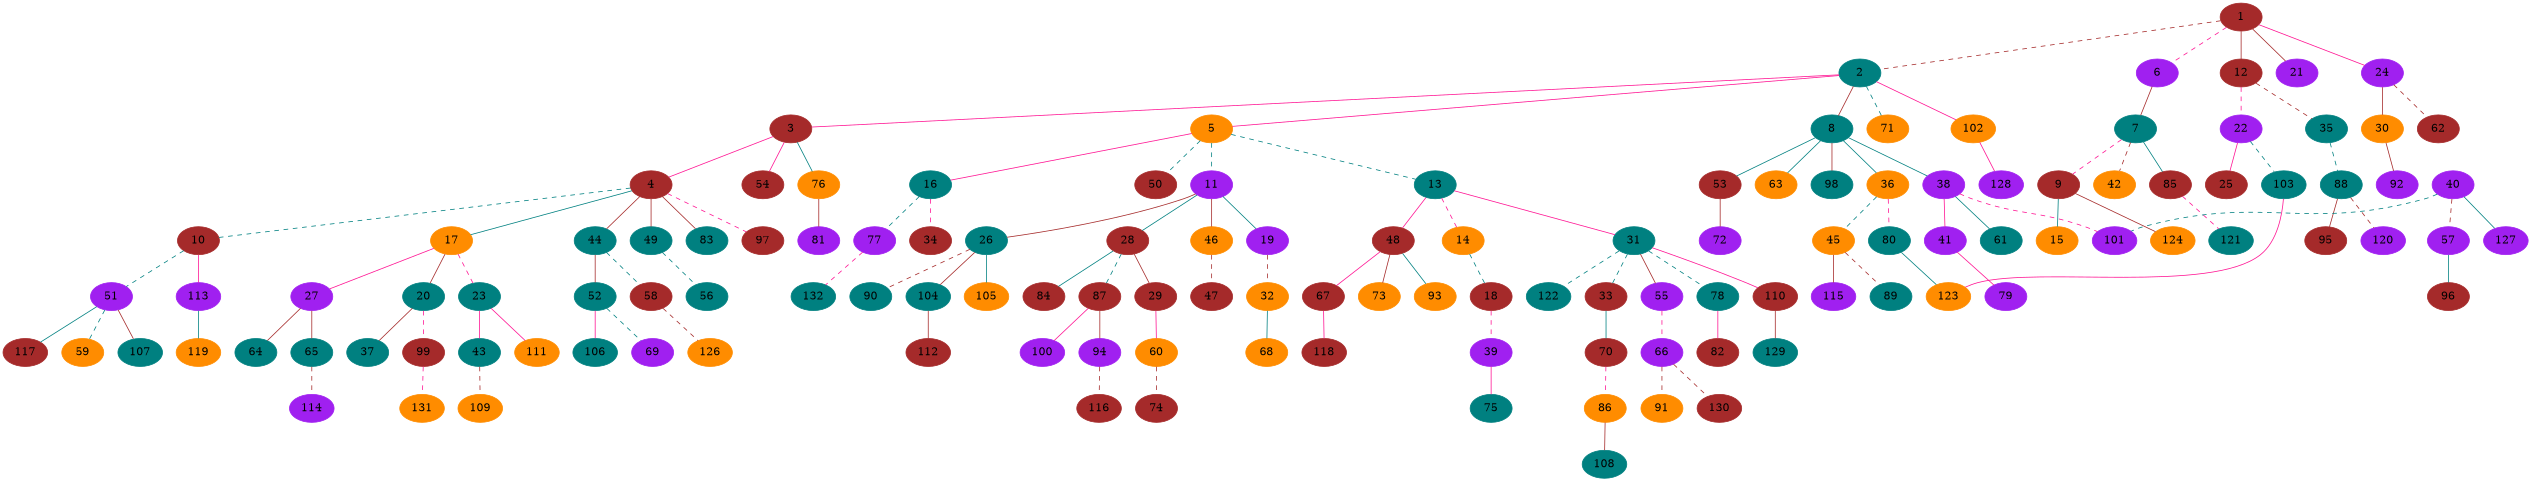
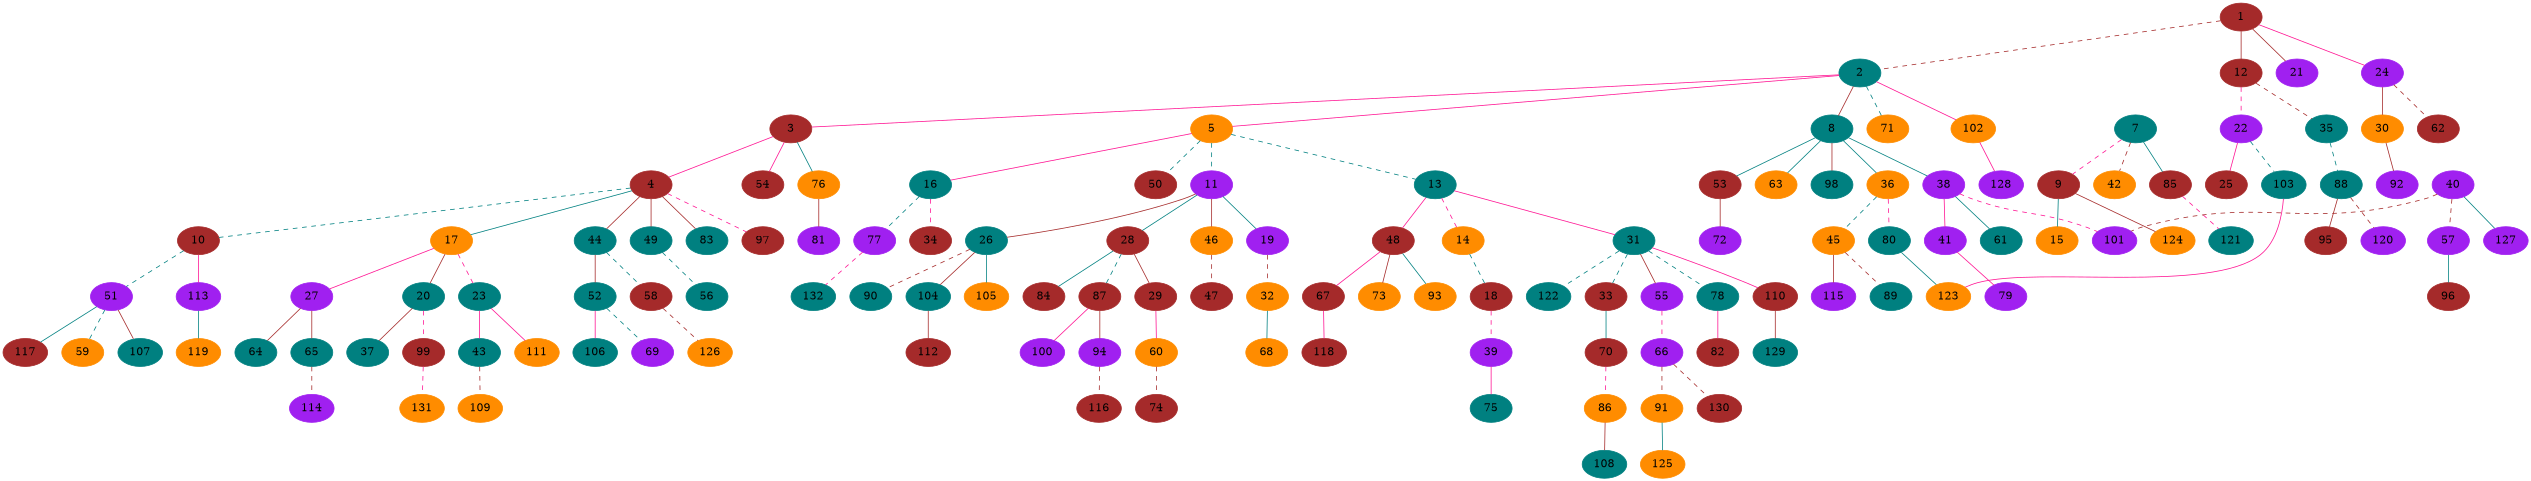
node "6": removed
edge "40" -- "101": color teal -> brown
node "125": added
